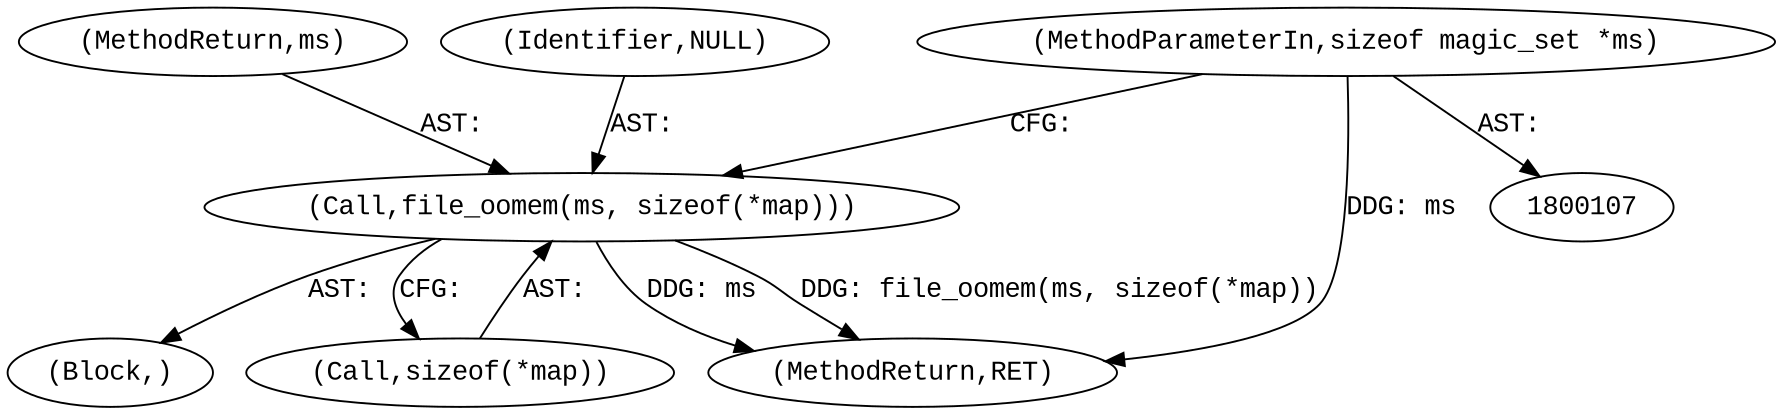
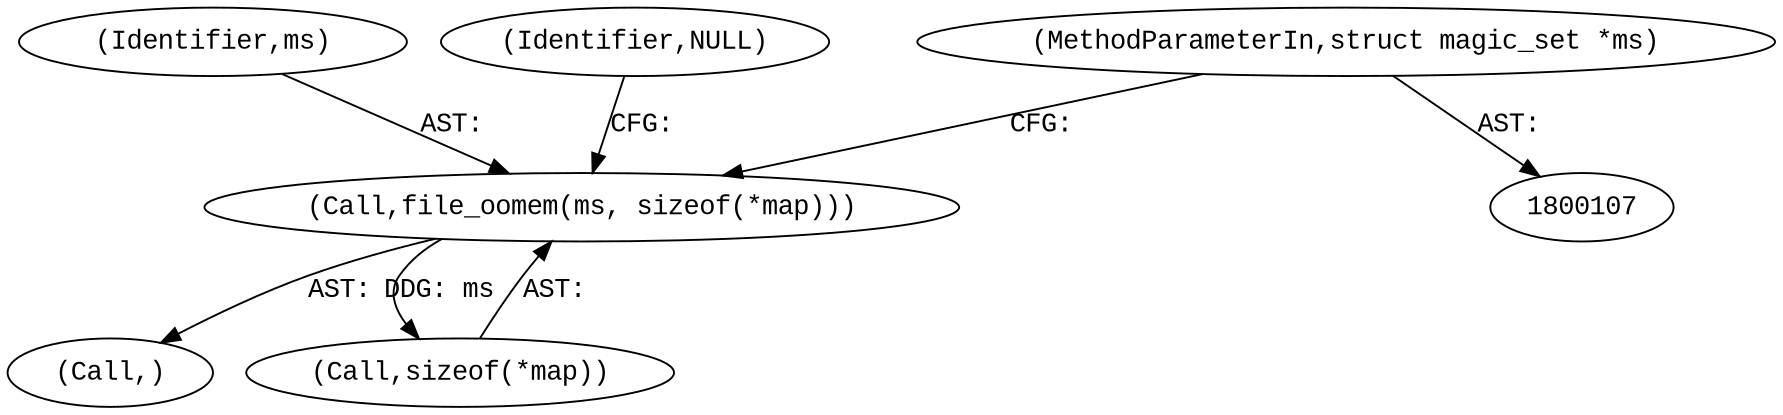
node "(MethodReturn,ms)": label "(MethodReturn,ms)" -> "(Identifier,ms)"
node "(MethodParameterIn,sizeof magic_set *ms)": label "(MethodParameterIn,sizeof magic_set *ms)" -> "(MethodParameterIn,struct magic_set *ms)"
edge "(Identifier,NULL)" -> "(Call,file_oomem(ms, sizeof(*map)))": label "AST: " -> "CFG: "
edge "(Call,file_oomem(ms, sizeof(*map)))" -> "(Call,sizeof(*map))": label "CFG: " -> "DDG: ms"
node "(Block,)": label "(Block,)" -> "(Call,)"
node "(MethodReturn,RET)": removed
